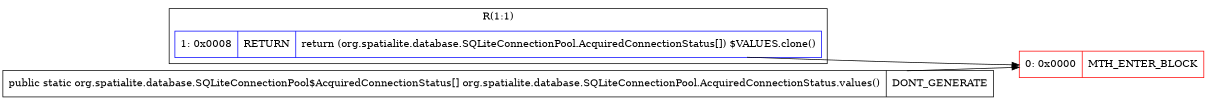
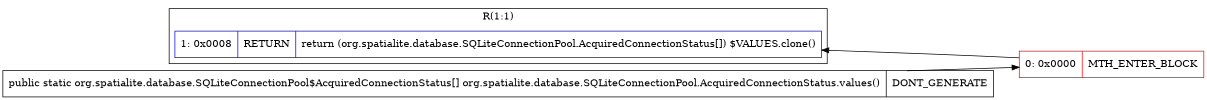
edge "1: 0x0008" -> "0: 0x0000": reversed
